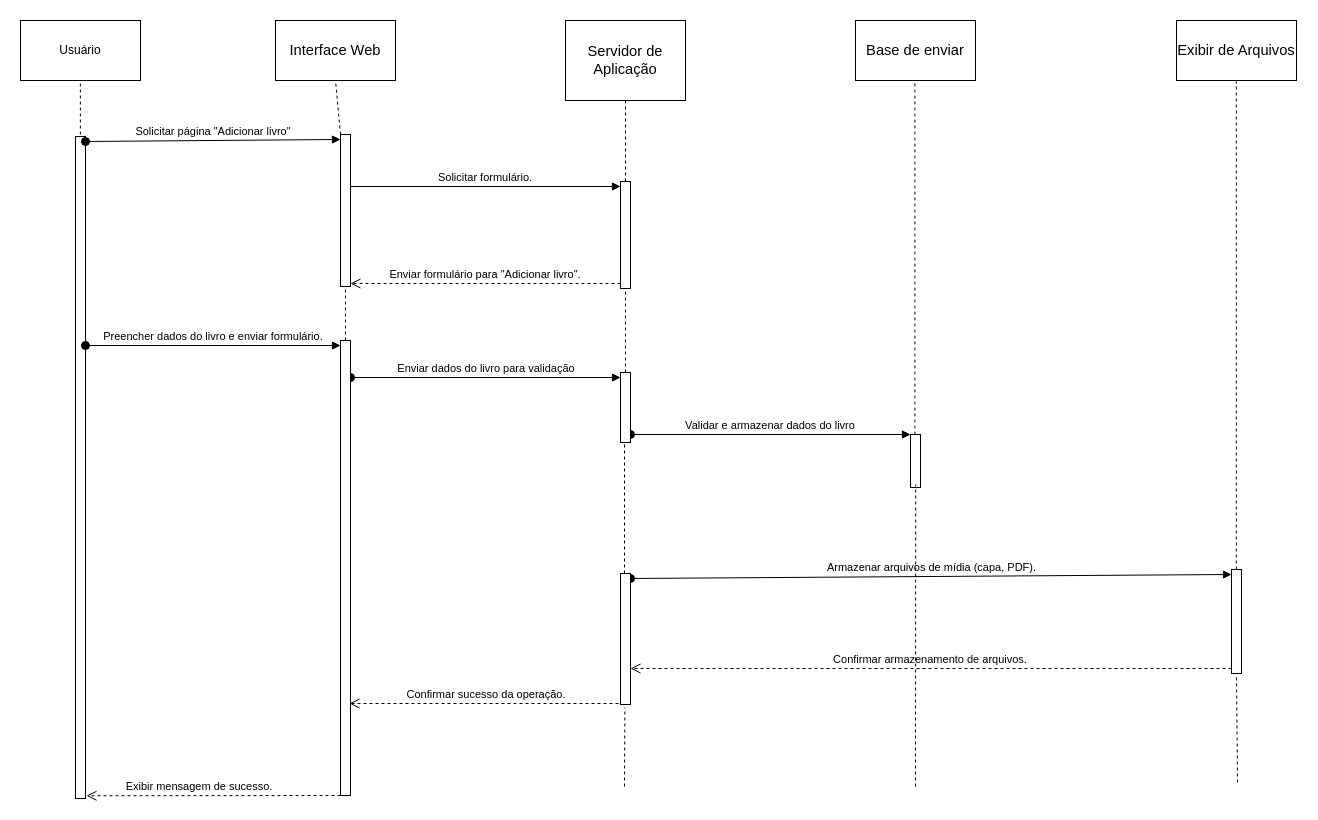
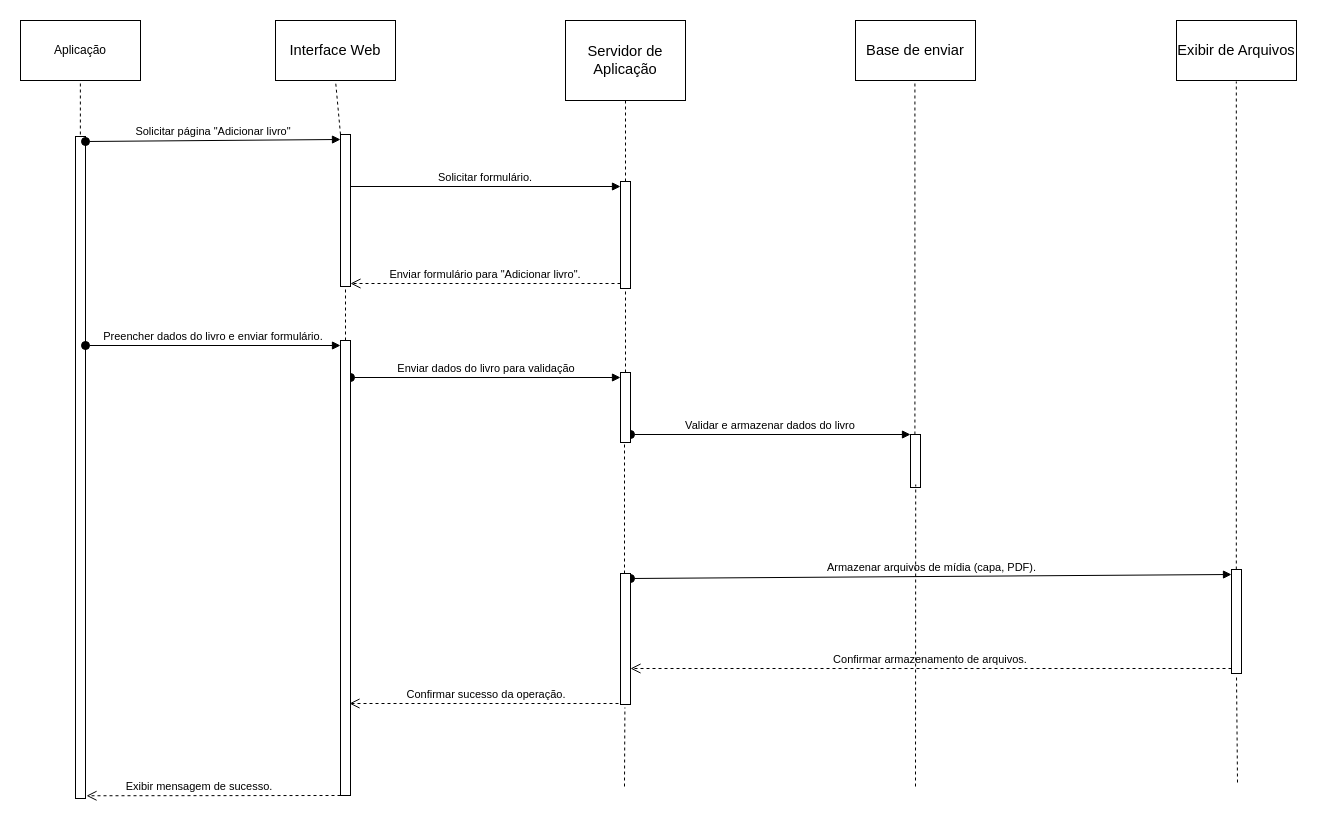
node "Usuário": label "Usuário" -> "Aplicação"
